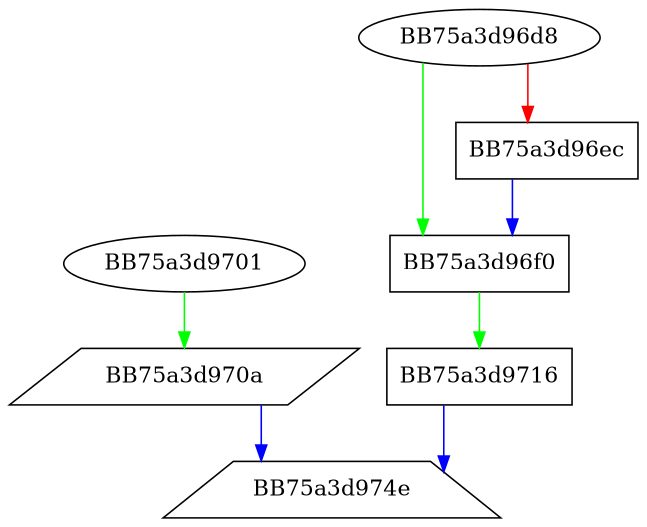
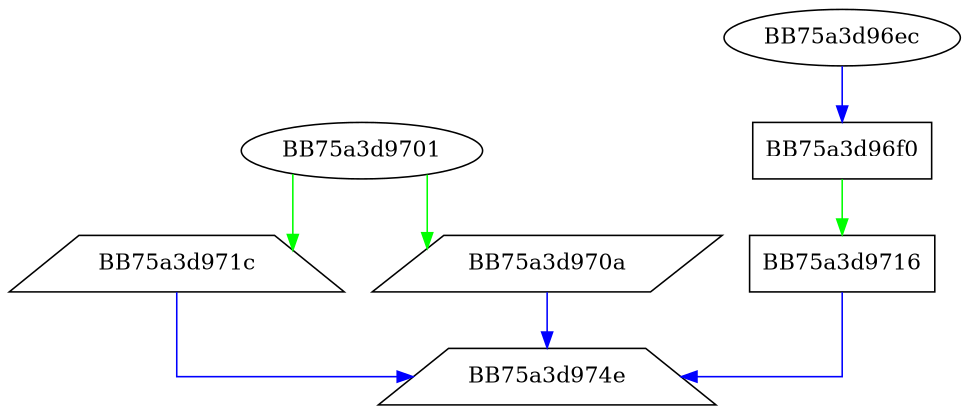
node "BB75a3d96d8": removed
node "BB75a3d96ec": shape box -> ellipse
node "BB75a3d971c": added
